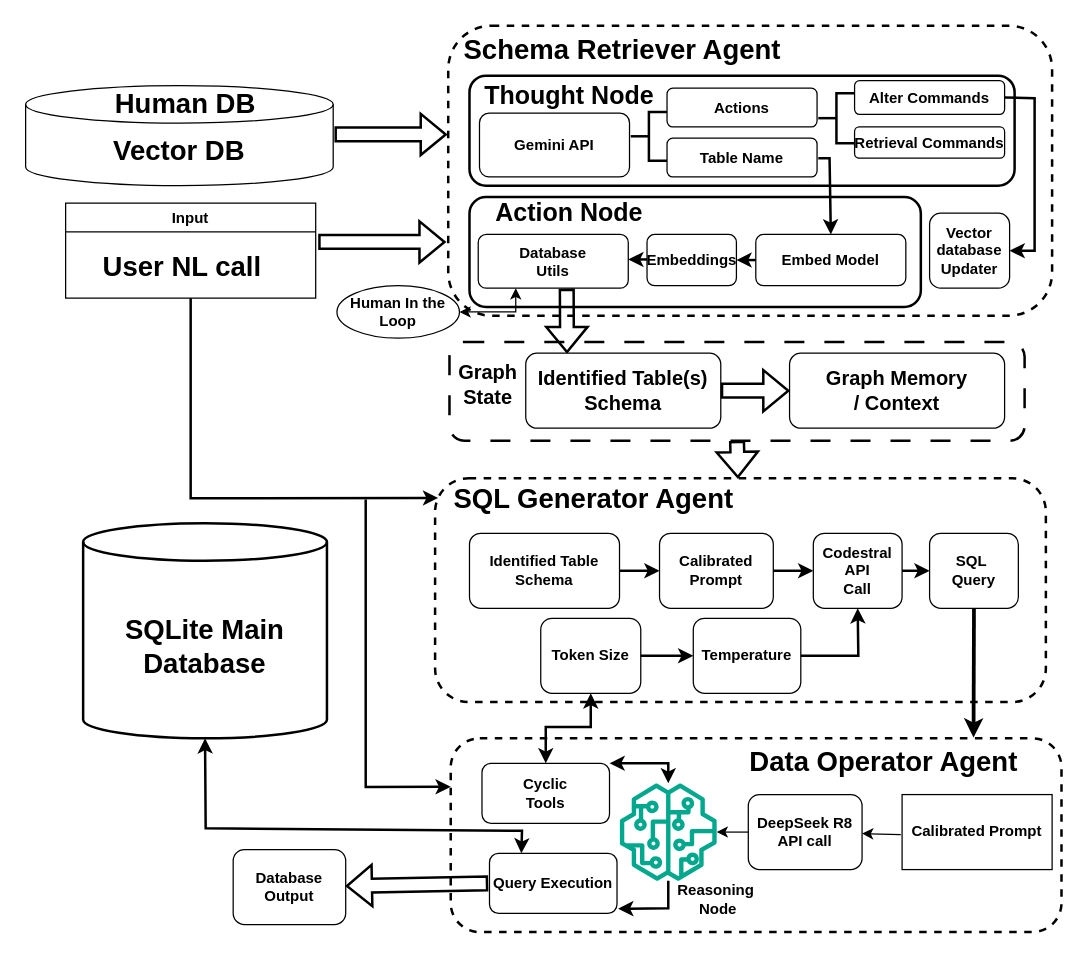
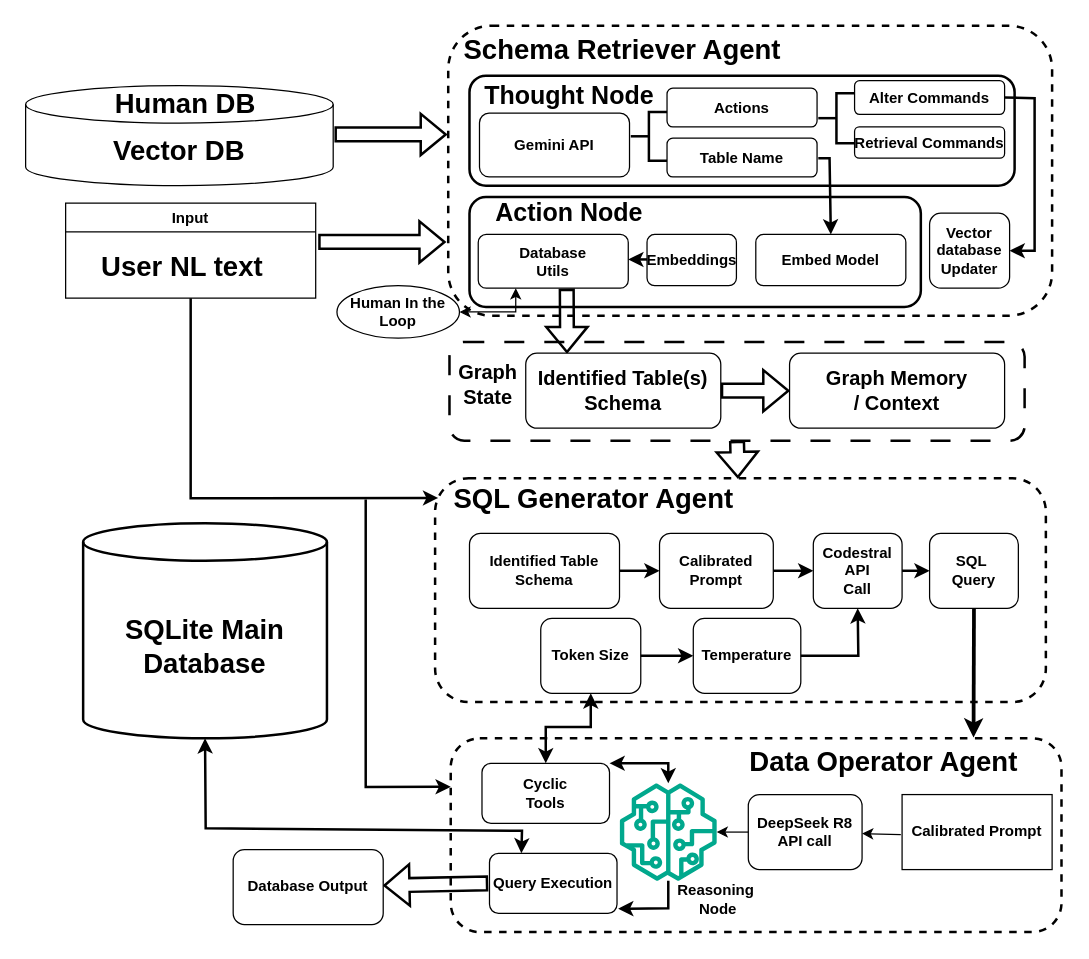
edge "Embed Model" -> "Embeddings": removed
node "User NL call": label "User NL call" -> "User NL text"
node "Database Output": size 113x75 -> 150x75
